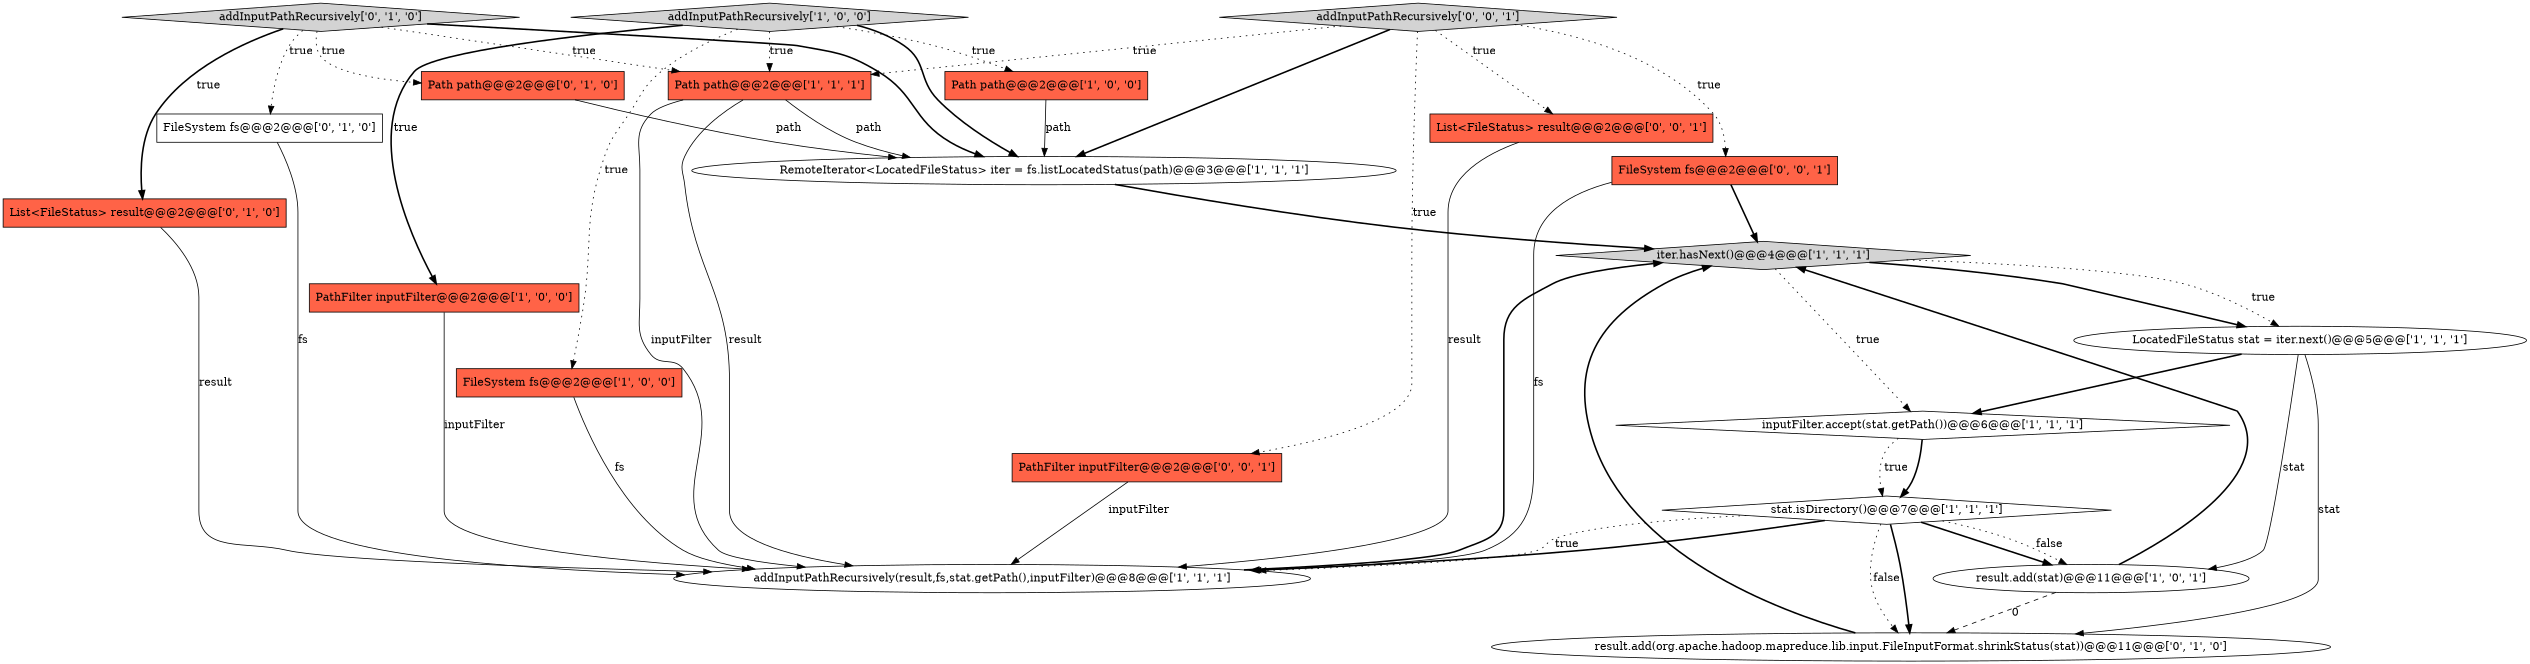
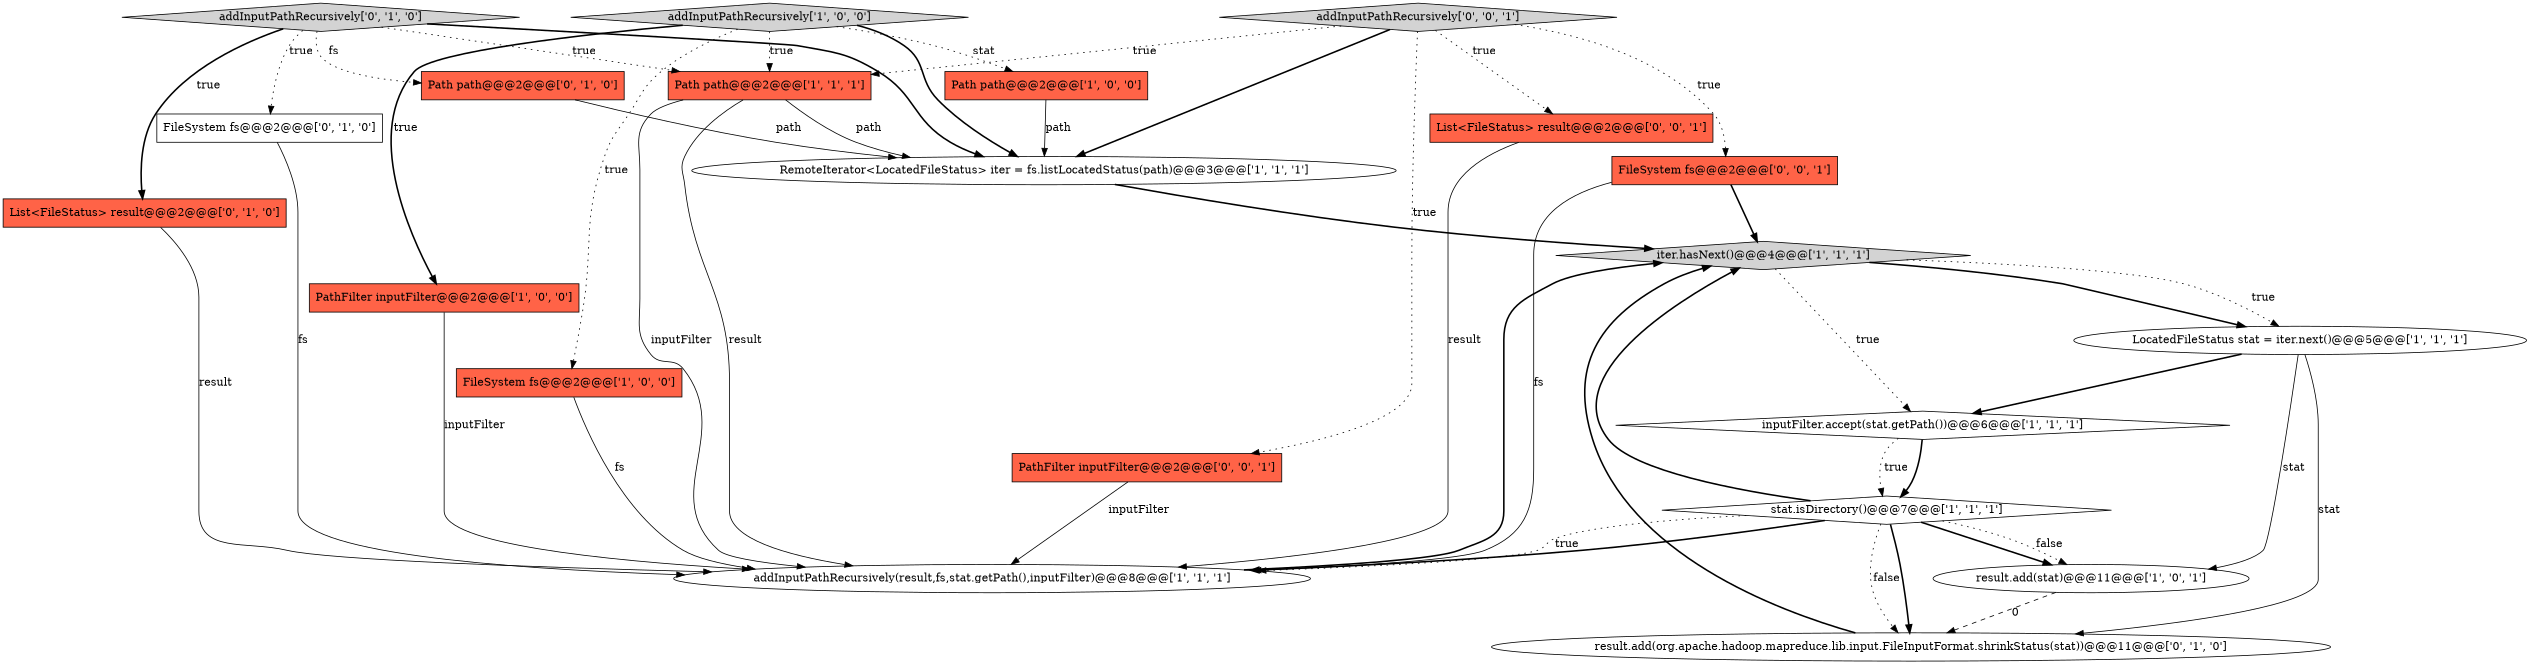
edge "addInputPathRecursively['0', '1', '0']" -> "Path path@@@2@@@['0', '1', '0']": label "true" -> "fs"
edge "addInputPathRecursively['1', '0', '0']" -> "Path path@@@2@@@['1', '0', '0']": label "true" -> "stat"
edge "result.add(stat)@@@11@@@['1', '0', '1']" -> "iter.hasNext()@@@4@@@['1', '1', '1']": now "stat.isDirectory()@@@7@@@['1', '1', '1']" -> "iter.hasNext()@@@4@@@['1', '1', '1']"
